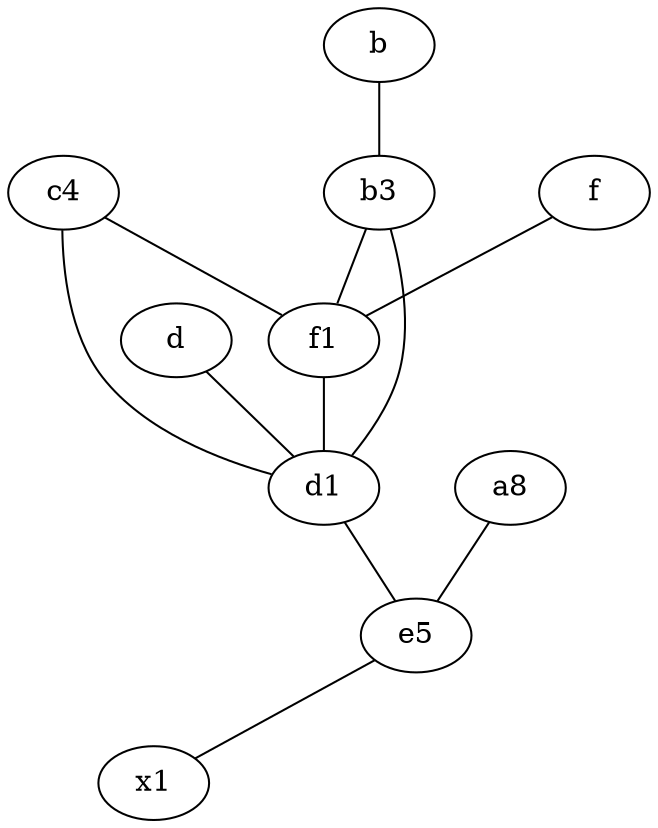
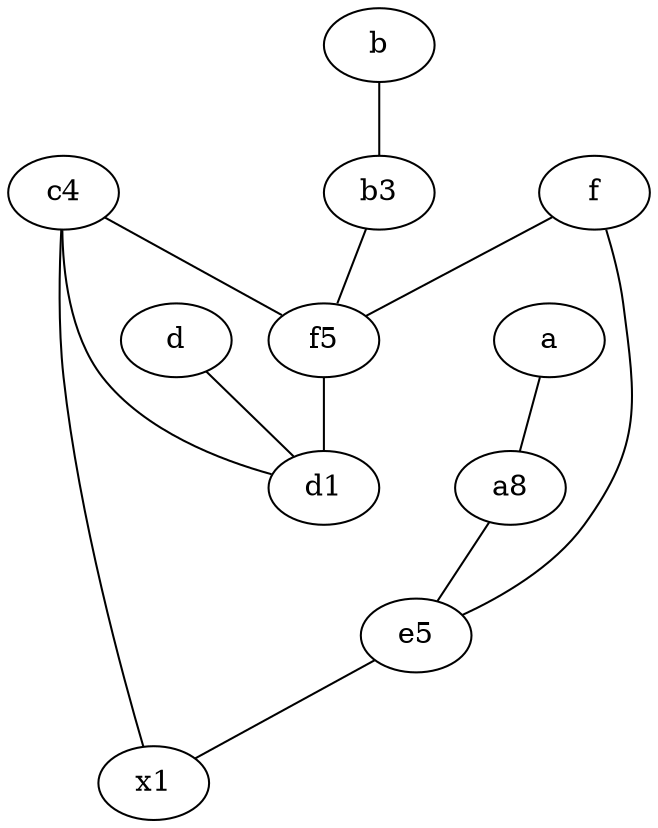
node "f1": label "f1" -> "f5"
node "a": added
edge "b3" -- "d1": removed
edge "c4" -- "x1": added
edge "d1" -- "e5": now "f" -- "e5"
